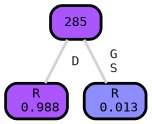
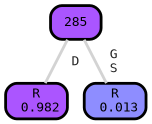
node "R 0.988": label "R 0.988" -> "R 0.982"
